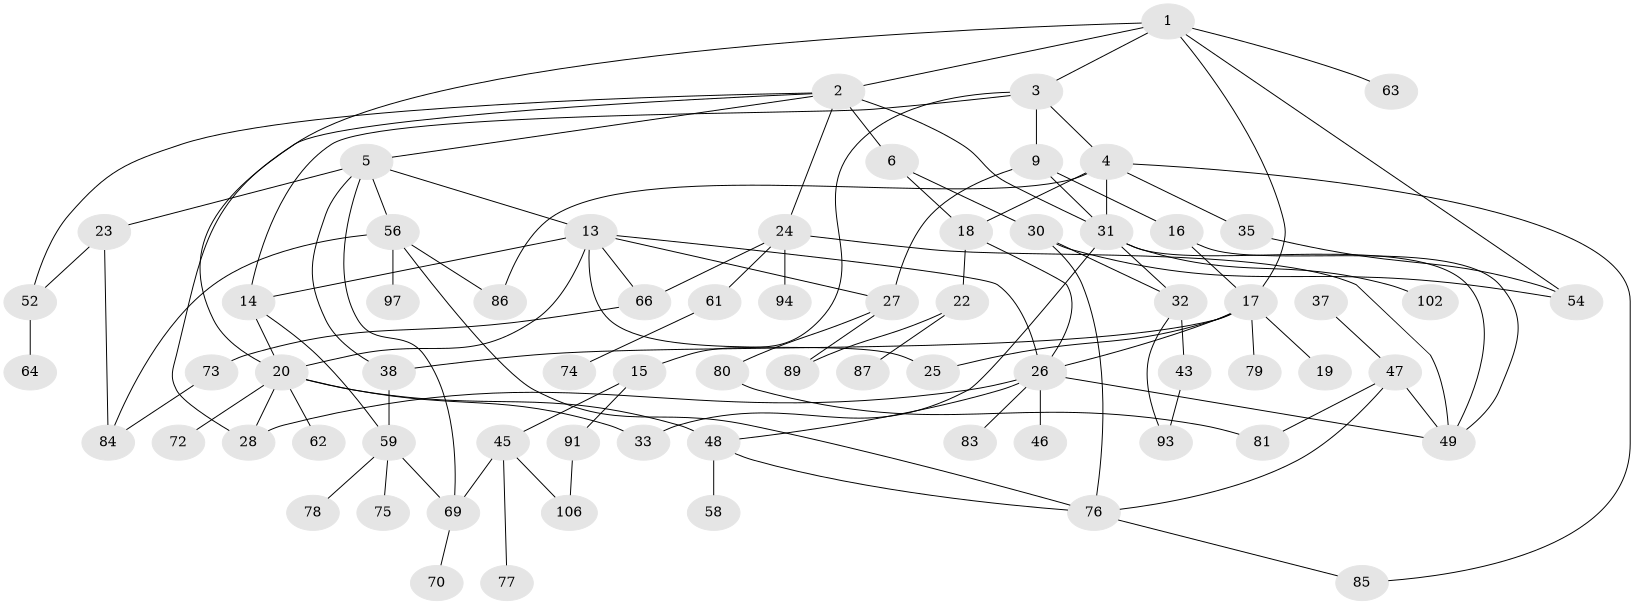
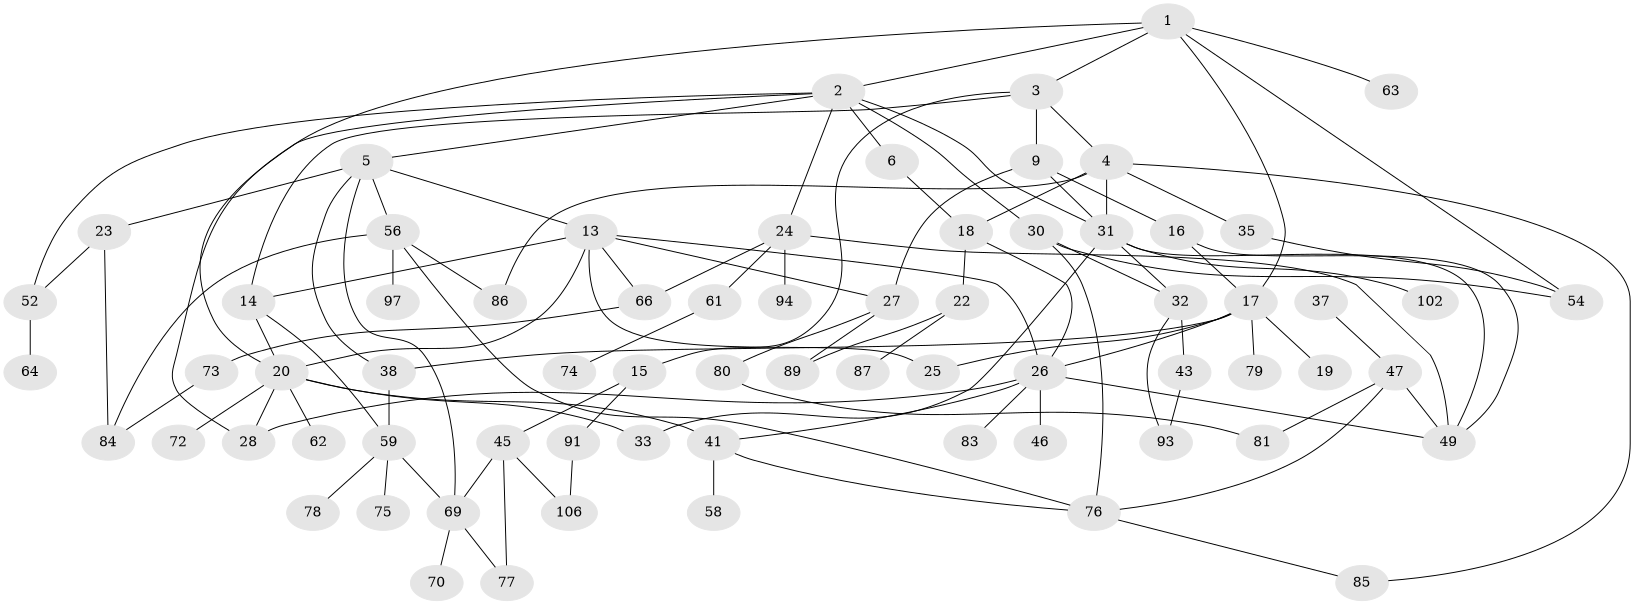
edge "6" -- "30": now "2" -- "30"
node "48": label "48" -> "41"
edge "69" -- "77": added
